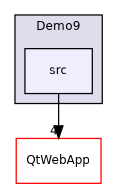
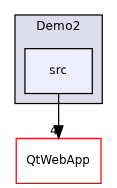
cluster "Demo9": label "Demo9" -> "Demo2"
